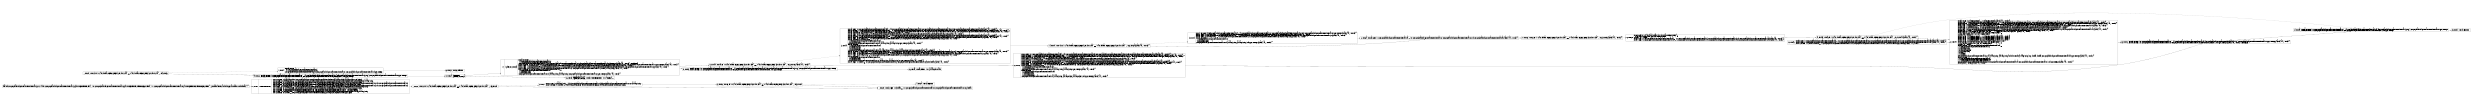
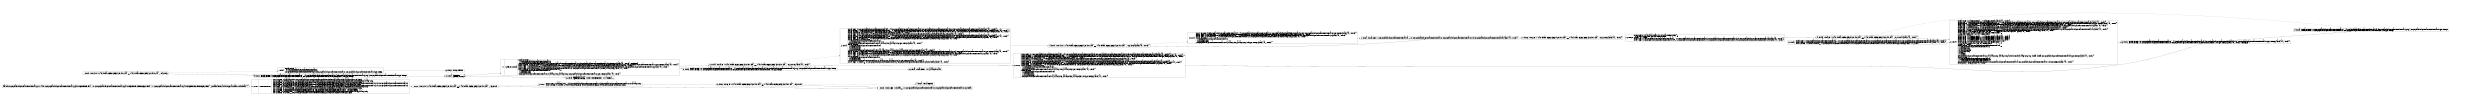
node "25: 0x00f1": removed
